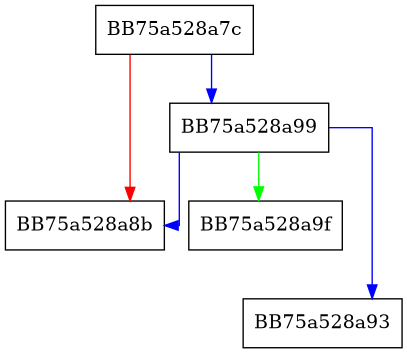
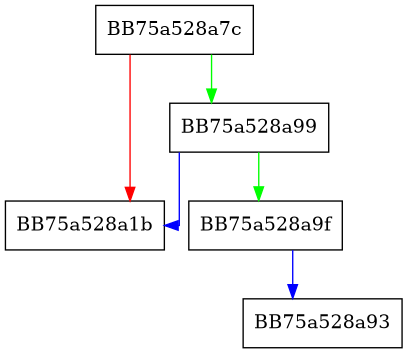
edge "BB75a528a7c" -> "BB75a528a99": color blue -> green
edge "BB75a528a99" -> "BB75a528a93": now "BB75a528a9f" -> "BB75a528a93"
node "BB75a528a8b": label "BB75a528a8b" -> "BB75a528a1b"
